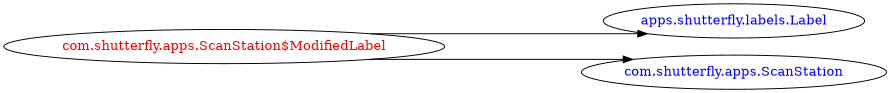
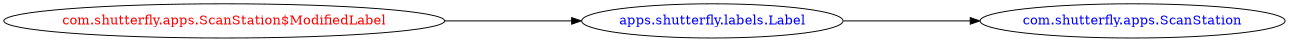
edge "com.shutterfly.apps.ScanStation$ModifiedLabel" -> "com.shutterfly.apps.ScanStation": now "apps.shutterfly.labels.Label" -> "com.shutterfly.apps.ScanStation"
